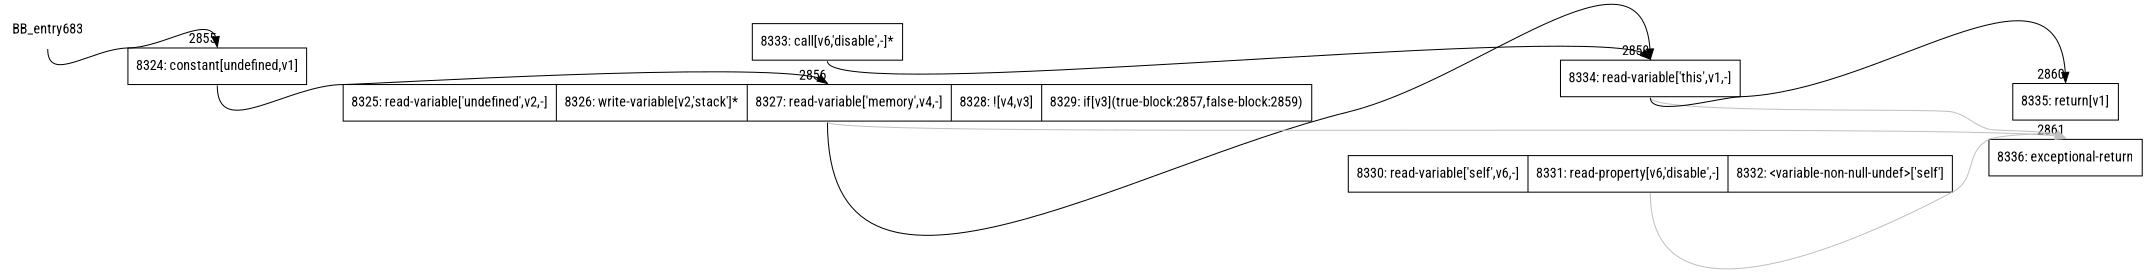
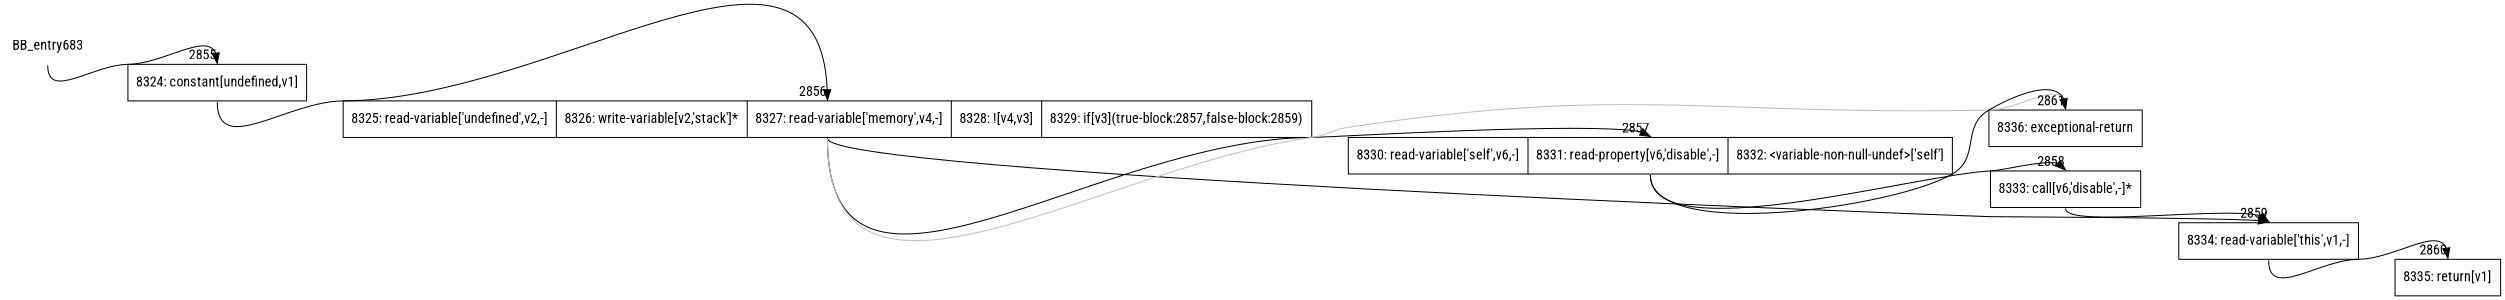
edge "8334: read-variable['this',v1,-]" -> "8336: exceptional-return": removed
edge "8325: read-variable['undefined',v2,-]" -> "8330: read-variable['self',v6,-]": added
edge "8330: read-variable['self',v6,-]" -> "8333: call[v6,'disable',-]*": added
edge "8330: read-variable['self',v6,-]" -> "8336: exceptional-return": color gray -> black
